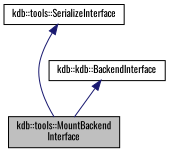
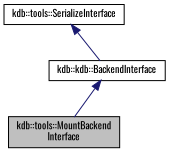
edge "kdb::tools::MountBackend Interface" -> "kdb::tools::SerializeInterface": now "kdb::kdb::BackendInterface" -> "kdb::tools::SerializeInterface"
